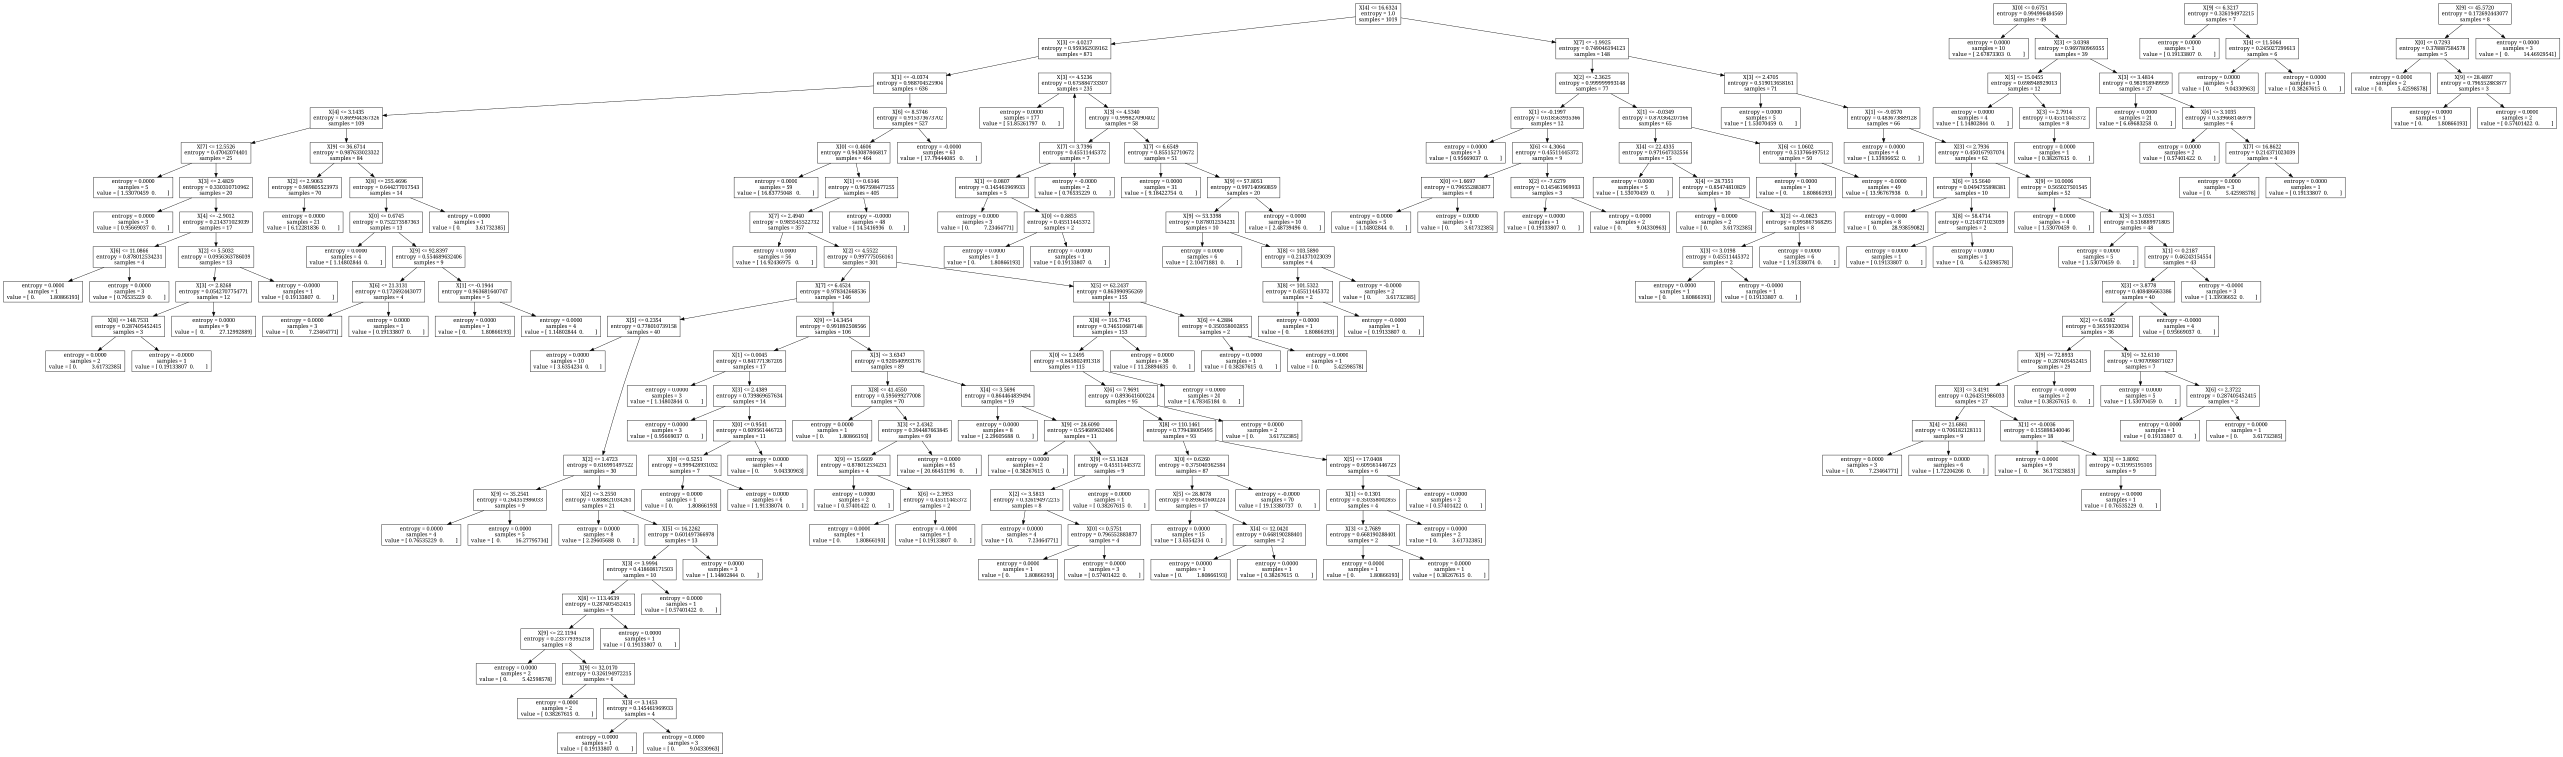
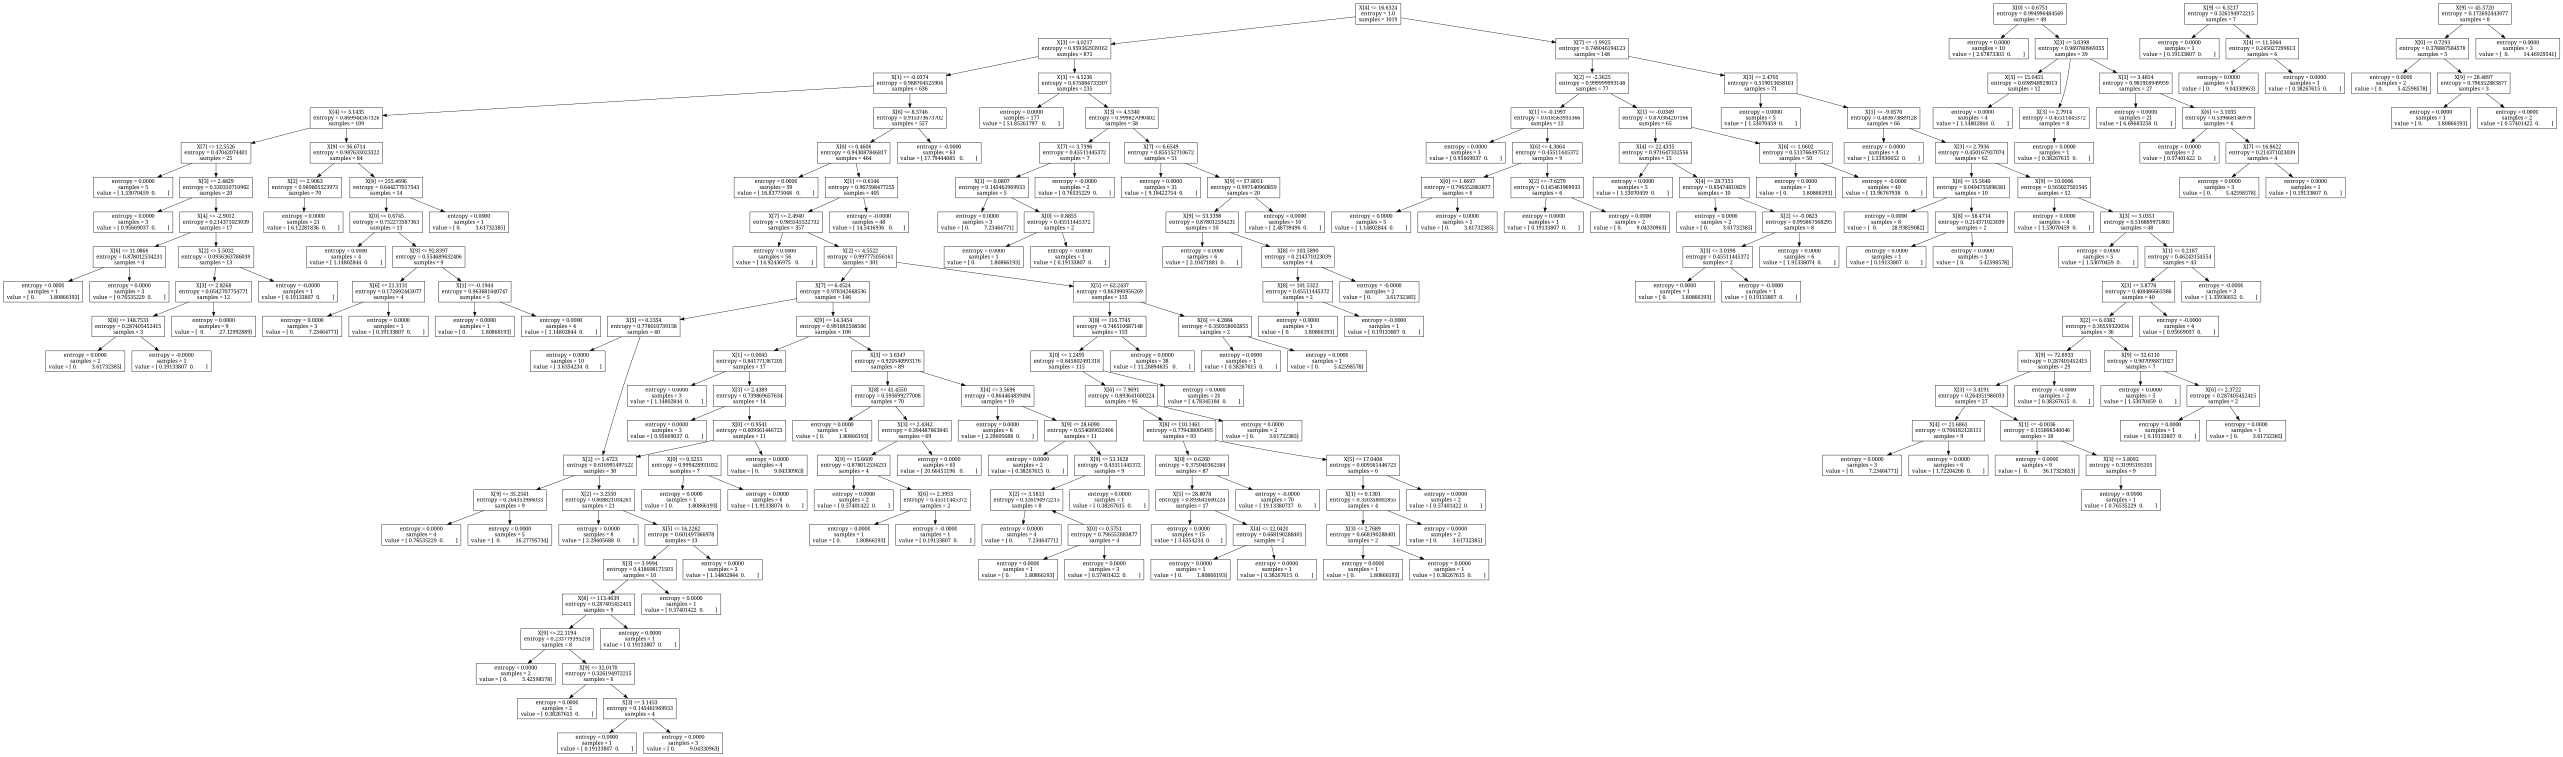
edge "X[5] <= 15.0455 entropy = 0.698948929013 samples = 12" -> "X[3] <= 2.7914 entropy = 0.45511445372 samples = 8": now "X[3] <= 3.0398 entropy = 0.969780969355 samples = 39" -> "X[3] <= 2.7914 entropy = 0.45511445372 samples = 8"
edge "X[7] <= 3.7396 entropy = 0.45511445372 samples = 7" -> "X[3] <= 4.5236 entropy = 0.675884733307 samples = 235": now "X[3] <= 4.0217 entropy = 0.959362939162 samples = 871" -> "X[3] <= 4.5236 entropy = 0.675884733307 samples = 235"
node "X[2] <= -7.6279 entropy = 0.145461969933 samples = 3": label "X[2] <= -7.6279 entropy = 0.145461969933 samples = 3" -> "X[2] <= -7.6279 entropy = 0.145461969933 samples = 6"
edge "X[0] <= 0.9541 entropy = 0.609561446723 samples = 11" -> "X[0] <= 0.5251 entropy = 0.999428931032 samples = 7": now "X[0] <= 0.9541 entropy = 0.609561446723 samples = 11" -> "X[2] <= 1.4723 entropy = 0.616991497522 samples = 30"
edge "X[2] <= 3.5813 entropy = 0.326194972215 samples = 8" -> "X[0] <= 0.5751 entropy = 0.796552883877 samples = 4": reversed
